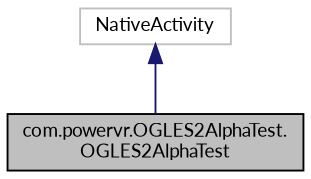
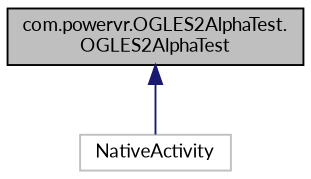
edge "com.powervr.OGLES2AlphaTest. OGLES2AlphaTest" -> "NativeActivity": reversed
